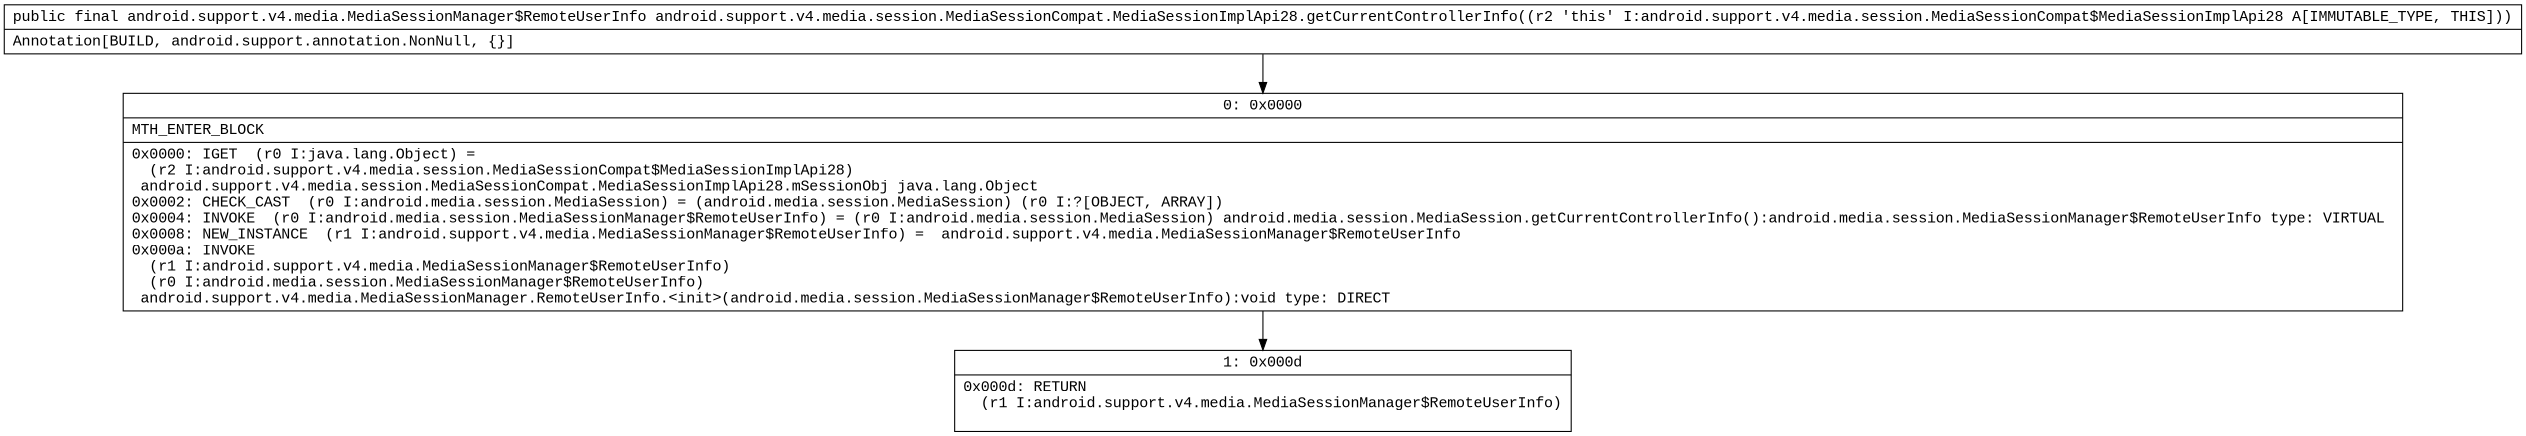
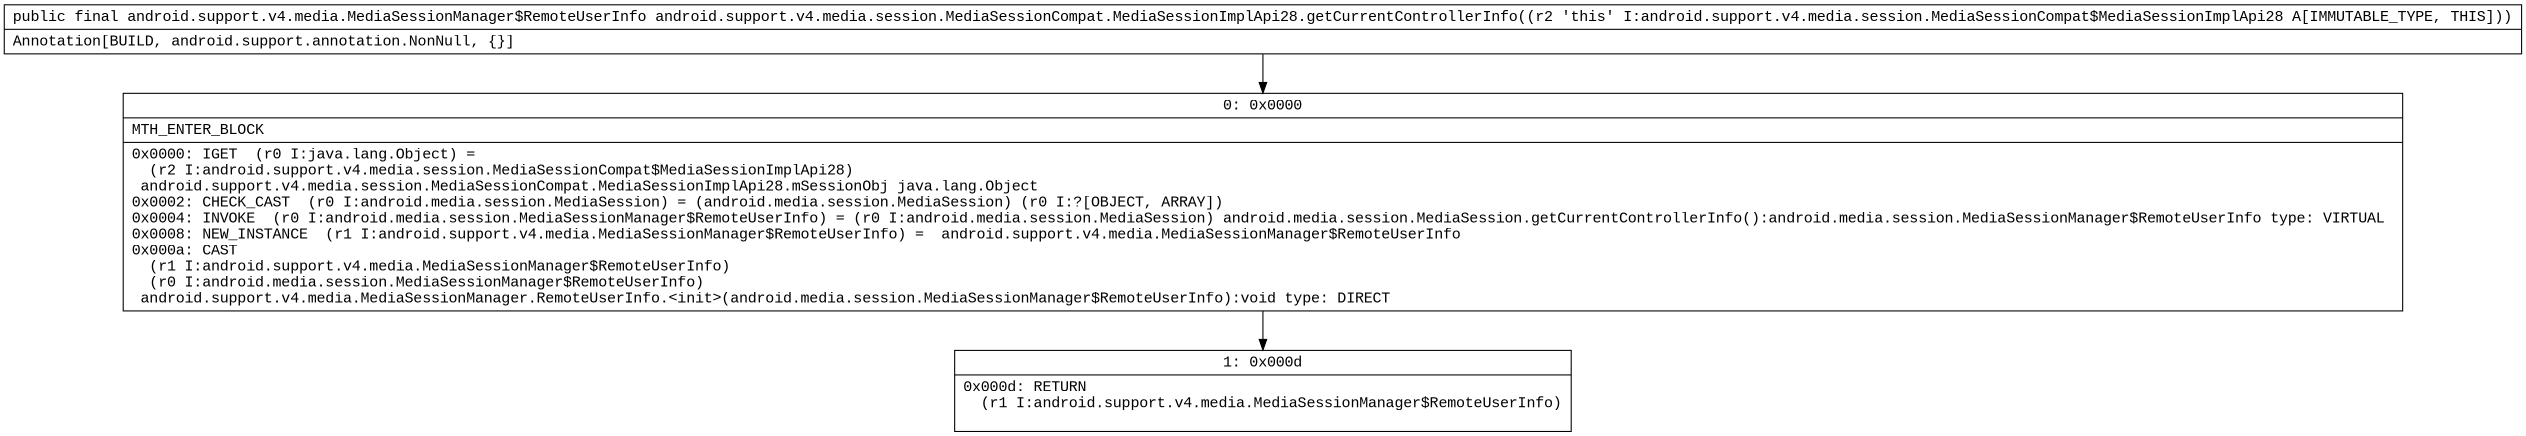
node "0: 0x0000": text "0x000a: INVOKE" -> "0x000a: CAST"
